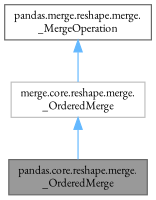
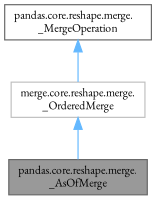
node "pandas.merge.reshape.merge. _MergeOperation": label "pandas.merge.reshape.merge. _MergeOperation" -> "pandas.core.reshape.merge. _MergeOperation"
node "pandas.core.reshape.merge. _OrderedMerge": label "pandas.core.reshape.merge. _OrderedMerge" -> "pandas.core.reshape.merge. _AsOfMerge"
